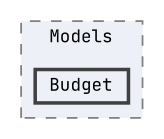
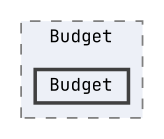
cluster "Models": label "Models" -> "Budget"
